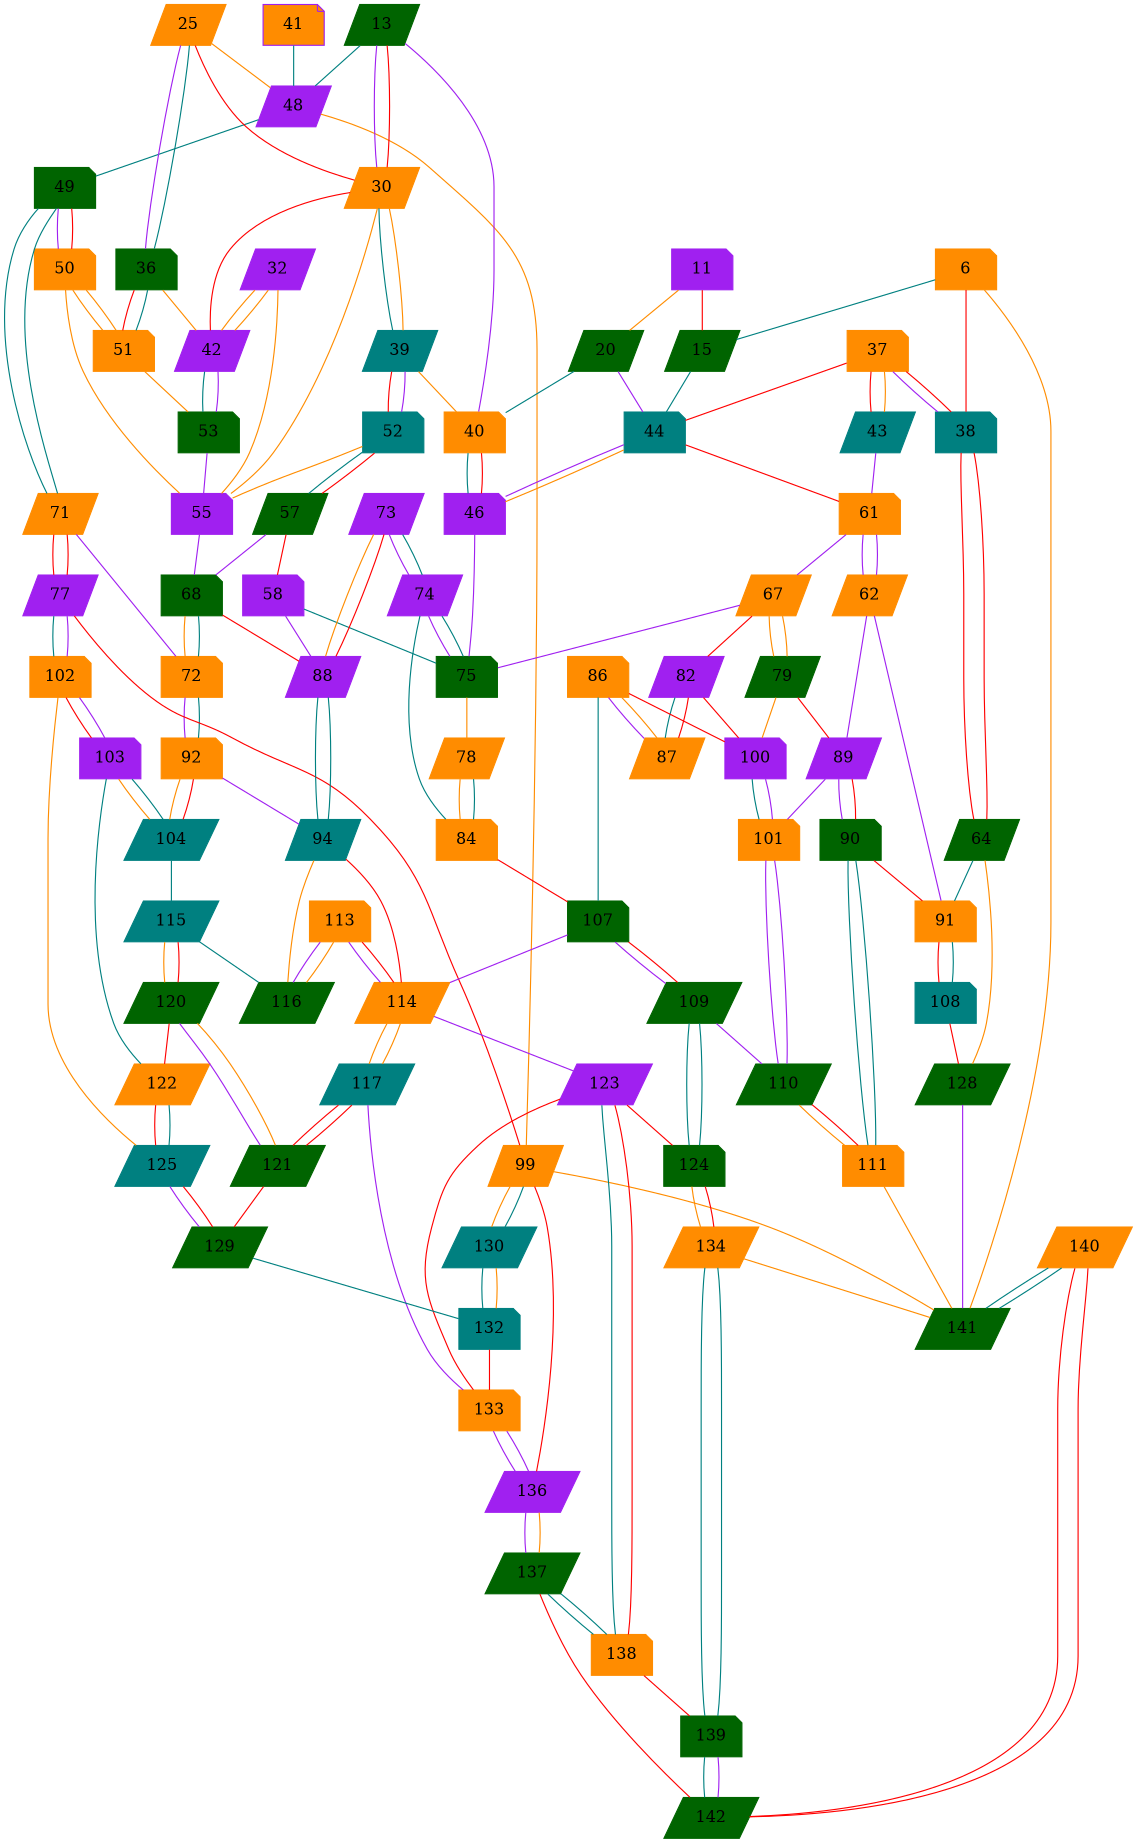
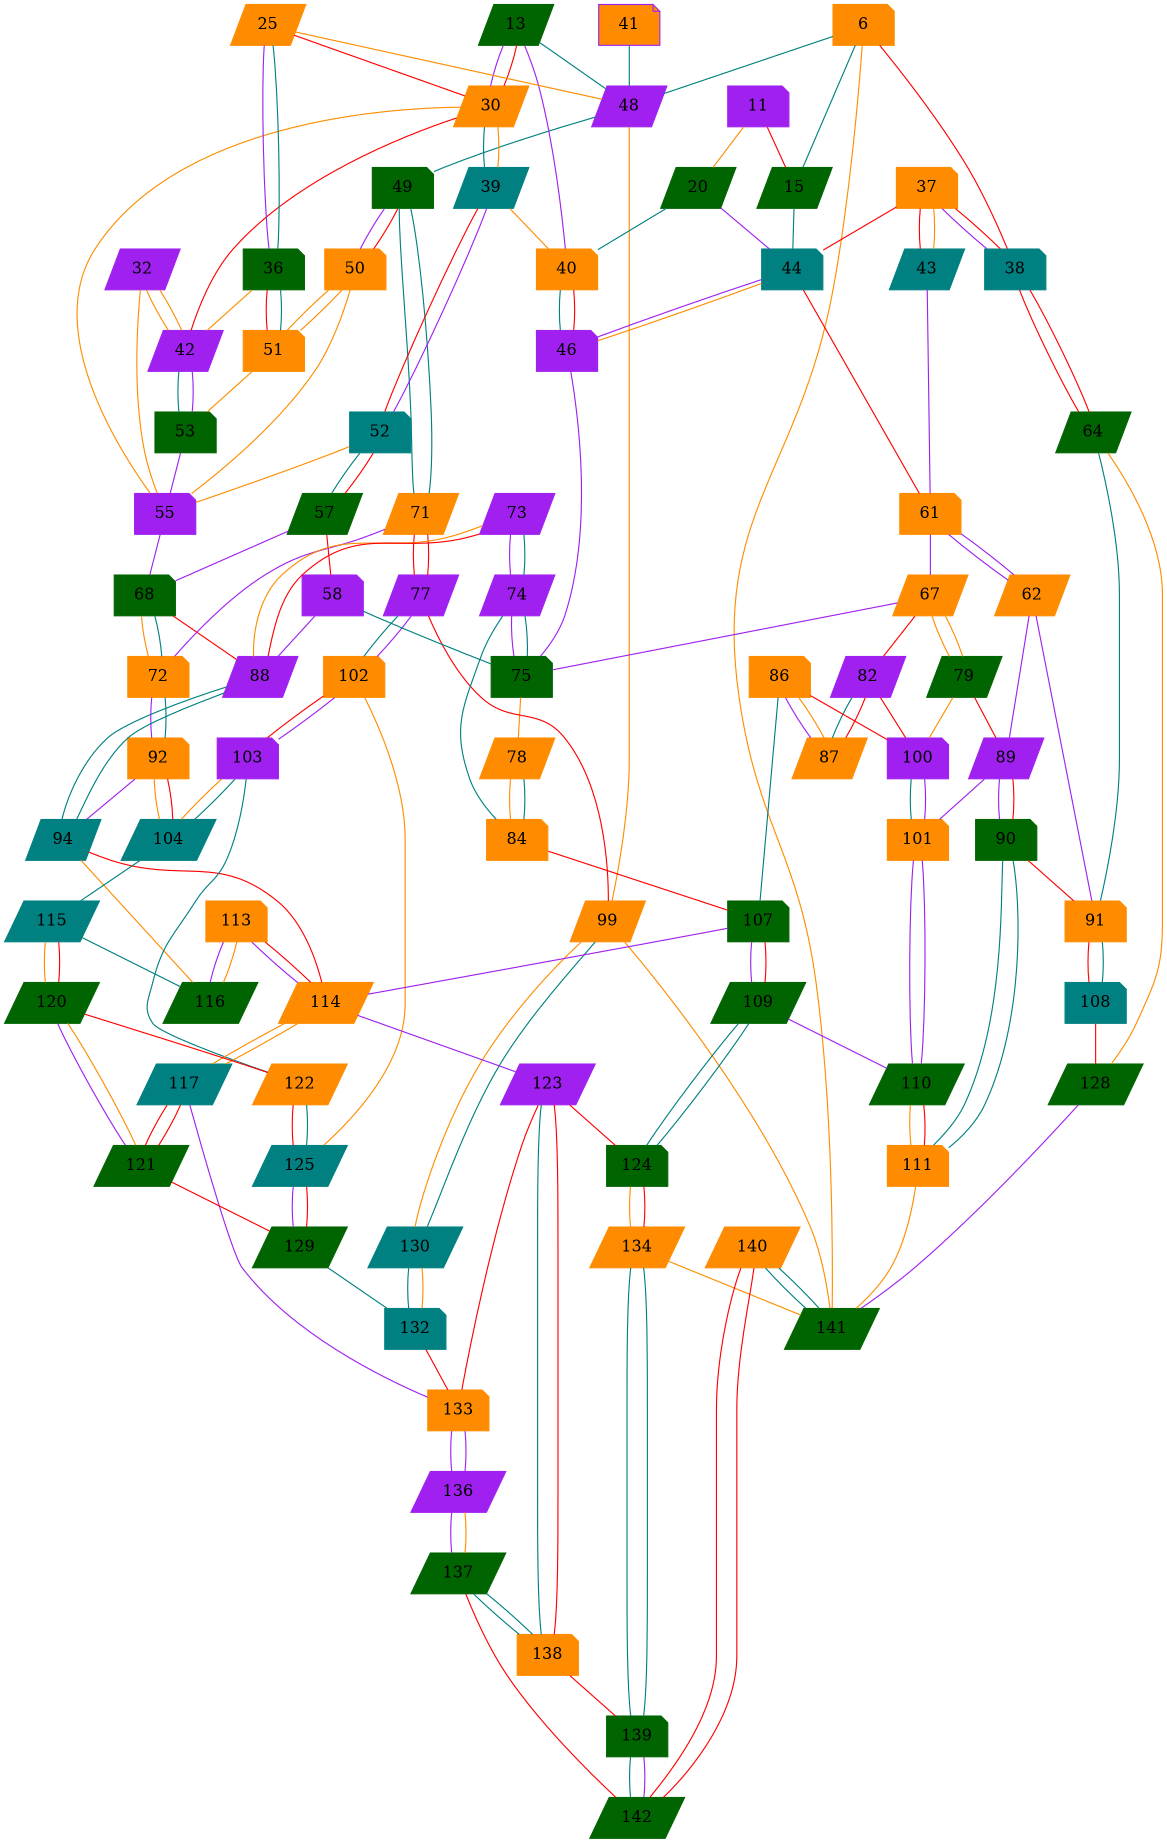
edge "6" -- "48": added
edge "99" -- "136": removed
